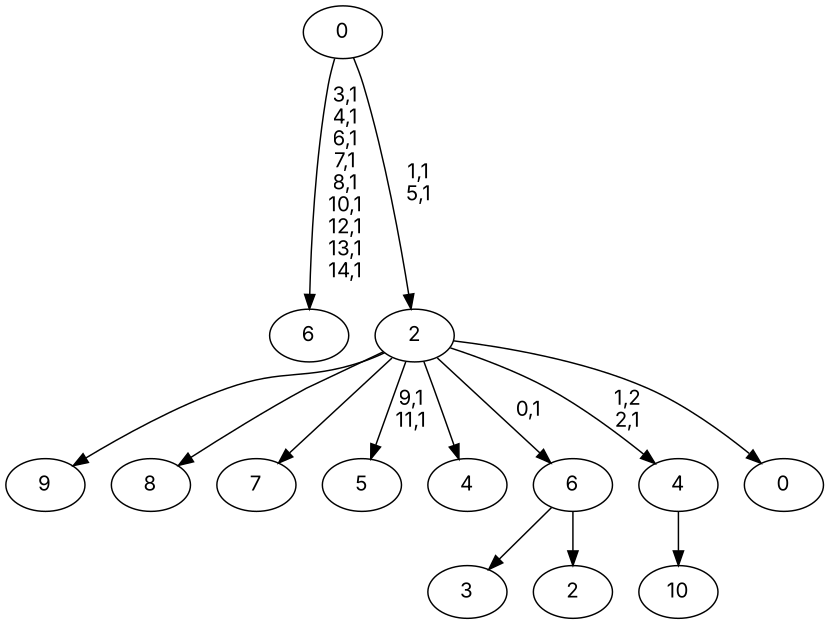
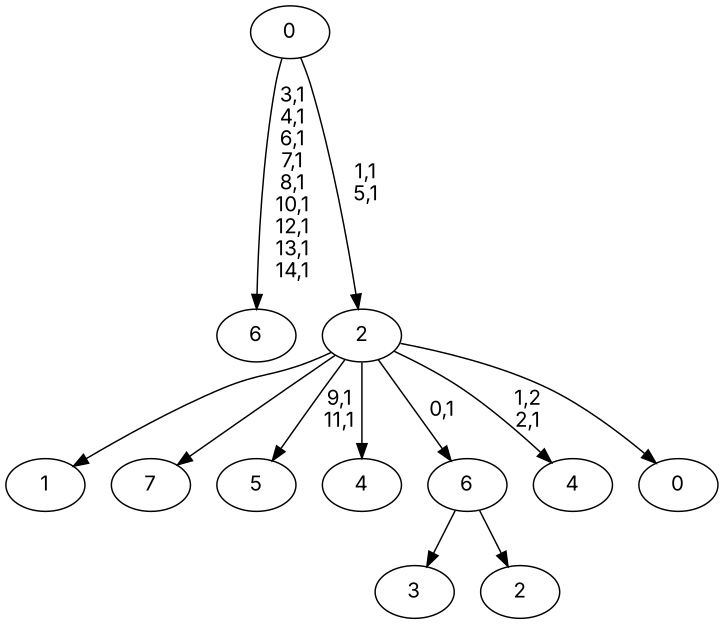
node "9": removed
node "8": label "8" -> "1"
node "10": removed
